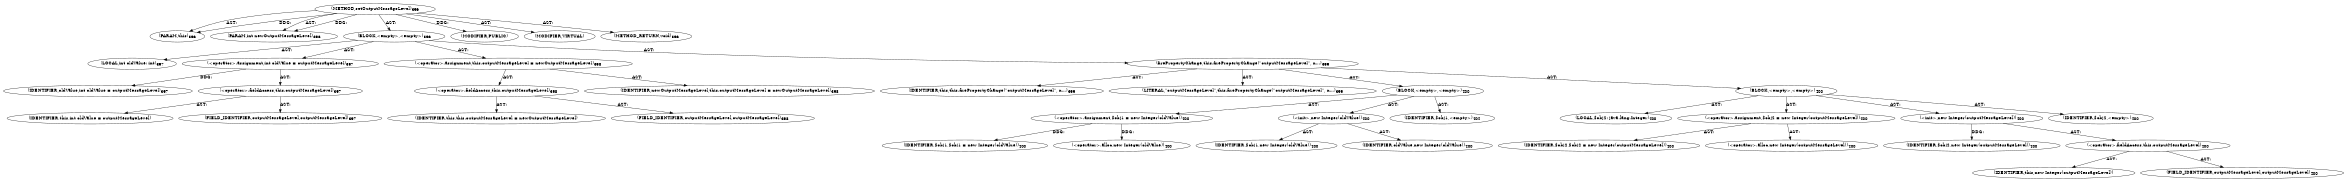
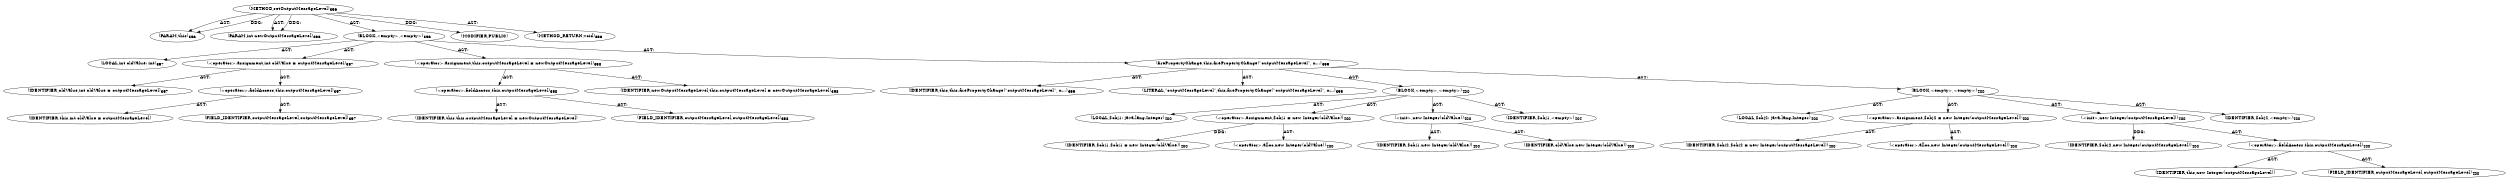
node "(MODIFIER,VIRTUAL)": removed
edge "(<operator>.assignment,int oldValue = outputMessageLevel)" -> "(IDENTIFIER,oldValue,int oldValue = outputMessageLevel)": label "DDG: " -> "AST: "
node "(LOCAL,$obj1: java.lang.Integer)": added
edge "(<operator>.assignment,$obj1 = new Integer(oldValue))" -> "(<operator>.alloc,new Integer(oldValue))": label "DDG: " -> "AST: "
